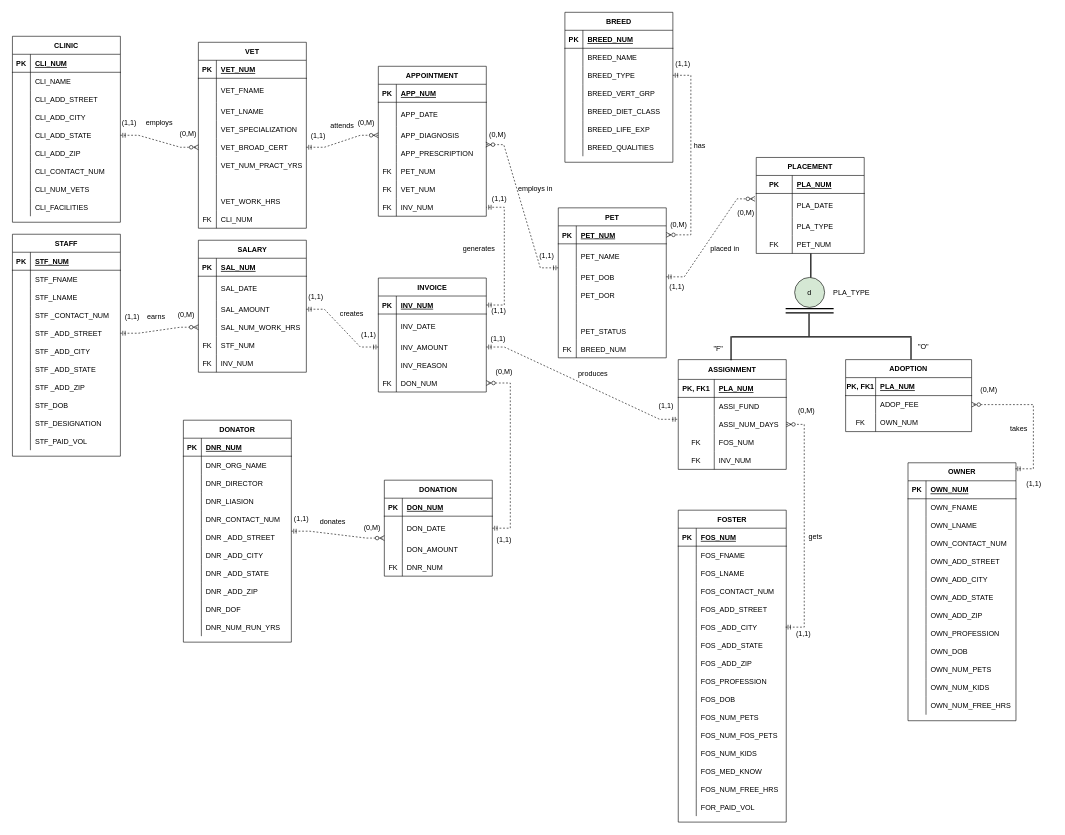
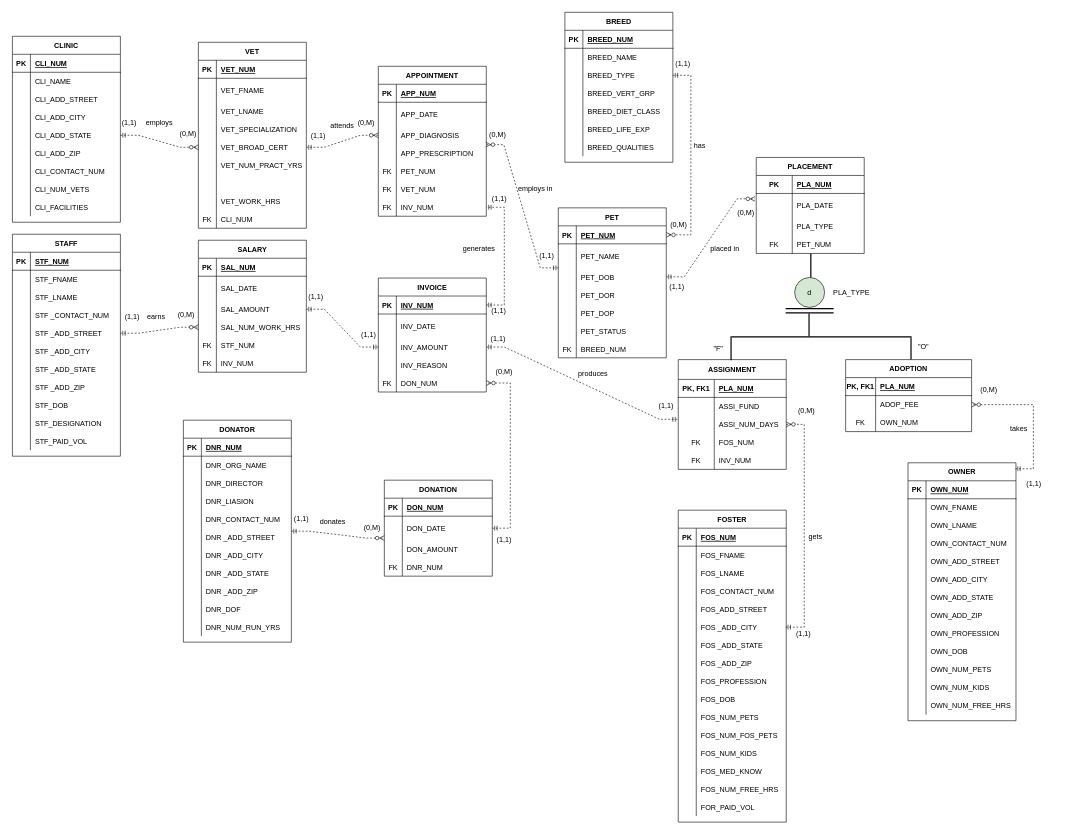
node "PET_DOP": added
node "creates": removed
